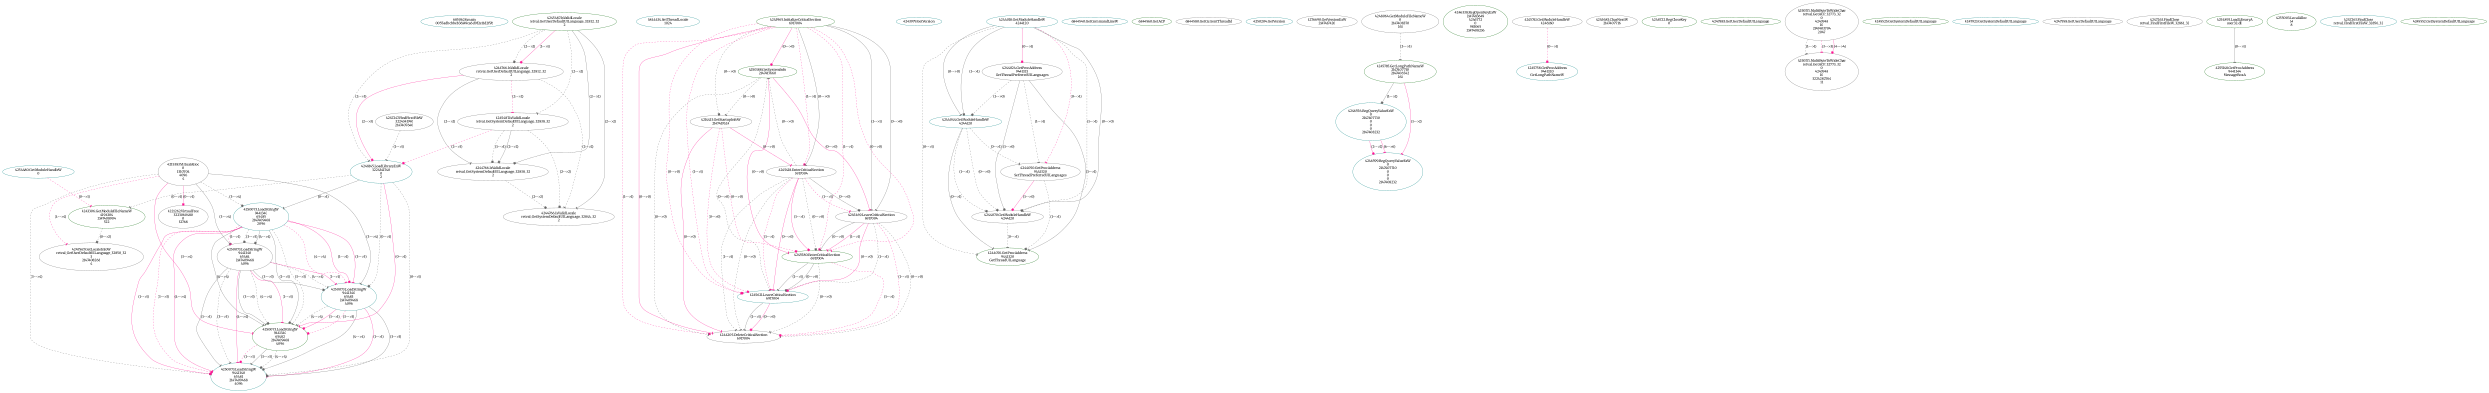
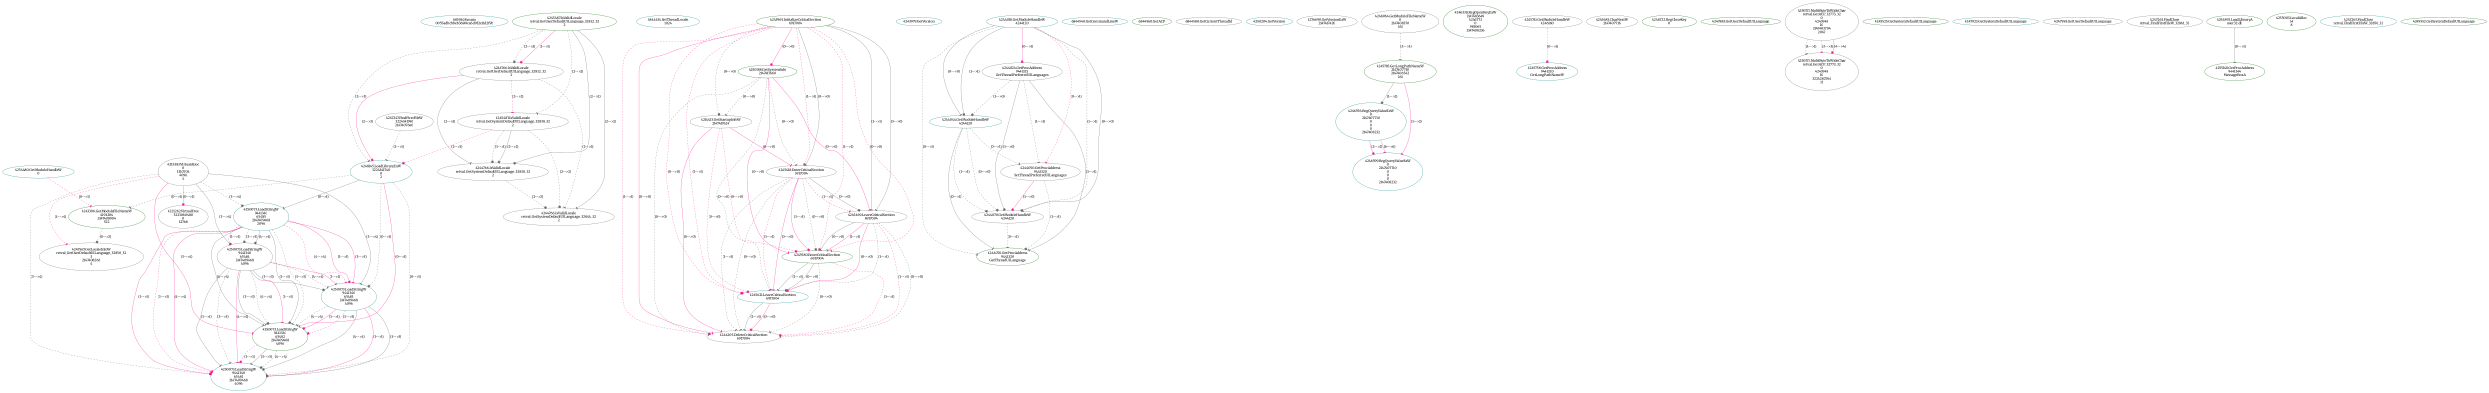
edge "4245418.EnterCriticalSection 6917004" -> "4250188.GetSystemInfo 2147417660": reversed
